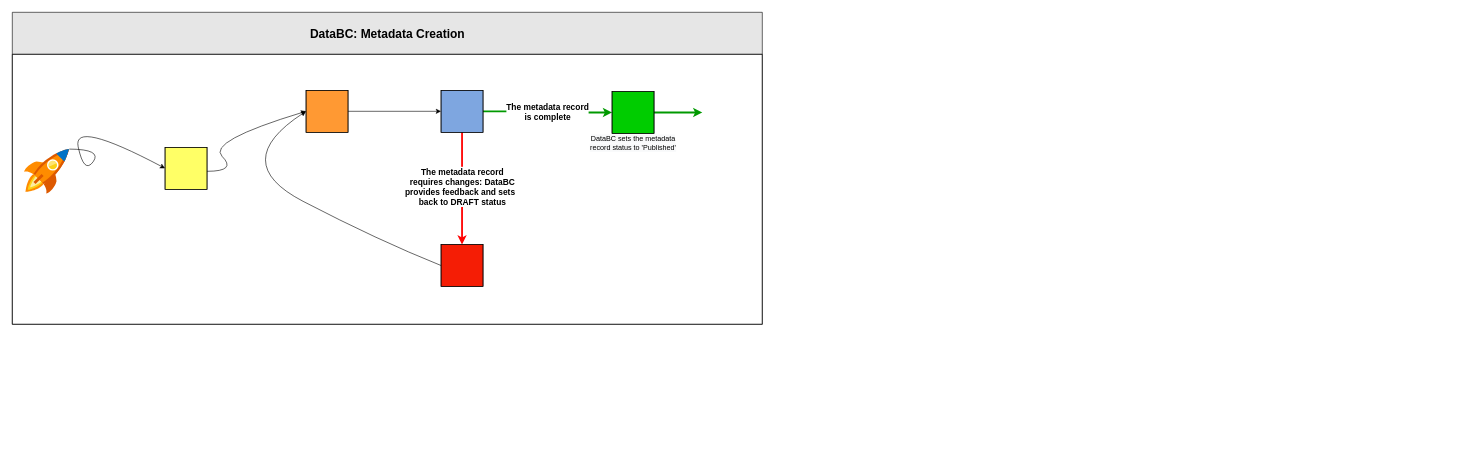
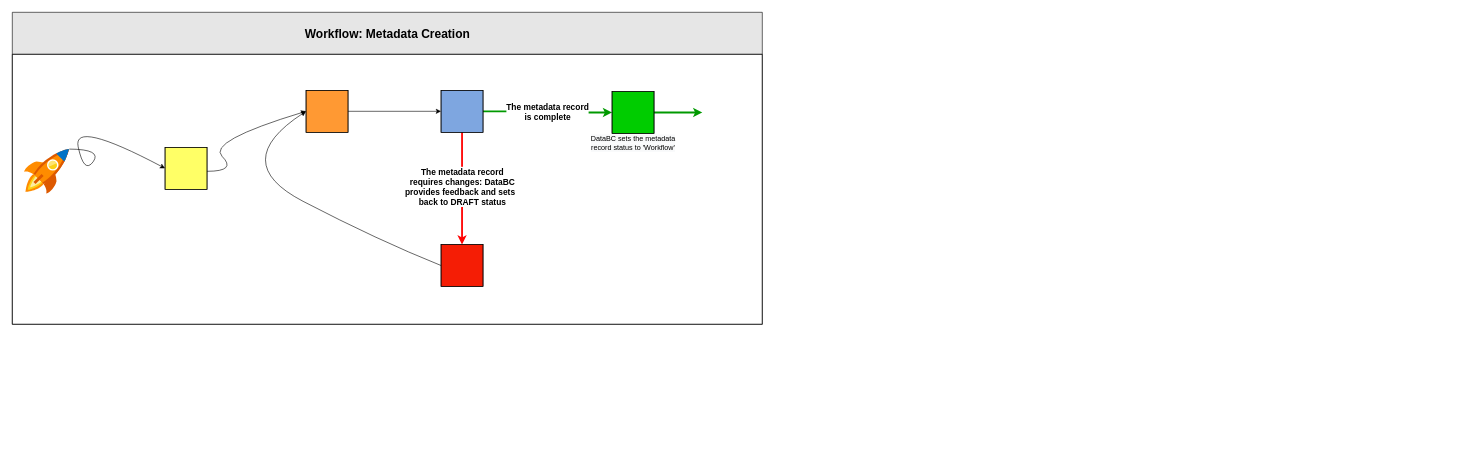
node "DataBC: Metadata Creation": label "DataBC: Metadata Creation" -> "Workflow: Metadata Creation"
node "DataBC sets the metadata record status to 'Published'": label "DataBC sets the metadata record status to 'Published'" -> "DataBC sets the metadata record status to 'Workflow'"
